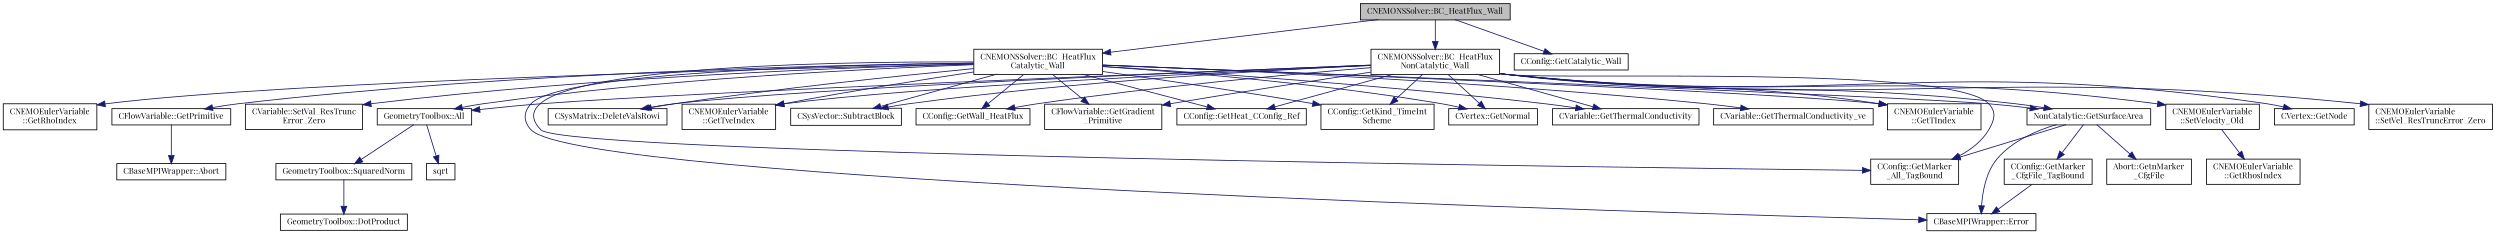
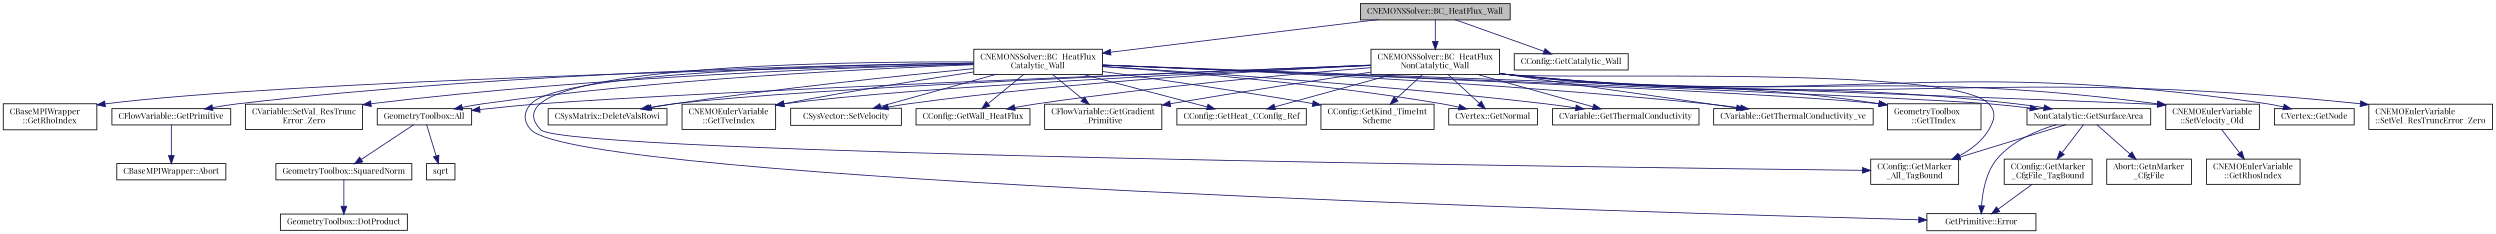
edge "CNEMONSSolver::BC_HeatFlux Catalytic_Wall" -> "CNEMOEulerVariable ::SetVelocity_Old": added
edge "CNEMONSSolver::BC_HeatFlux NonCatalytic_Wall" -> "CVariable::GetThermalConductivity_ve": added
node "CNEMOEulerVariable ::GetRhoIndex": label "CNEMOEulerVariable ::GetRhoIndex" -> "CBaseMPIWrapper ::GetRhoIndex"
node "CSysVector::SubtractBlock": label "CSysVector::SubtractBlock" -> "CSysVector::SetVelocity"
node "CNEMOEulerVariable ::GetTIndex": label "CNEMOEulerVariable ::GetTIndex" -> "GeometryToolbox ::GetTIndex"
node "CBaseMPIWrapper::Error": label "CBaseMPIWrapper::Error" -> "GetPrimitive::Error"
